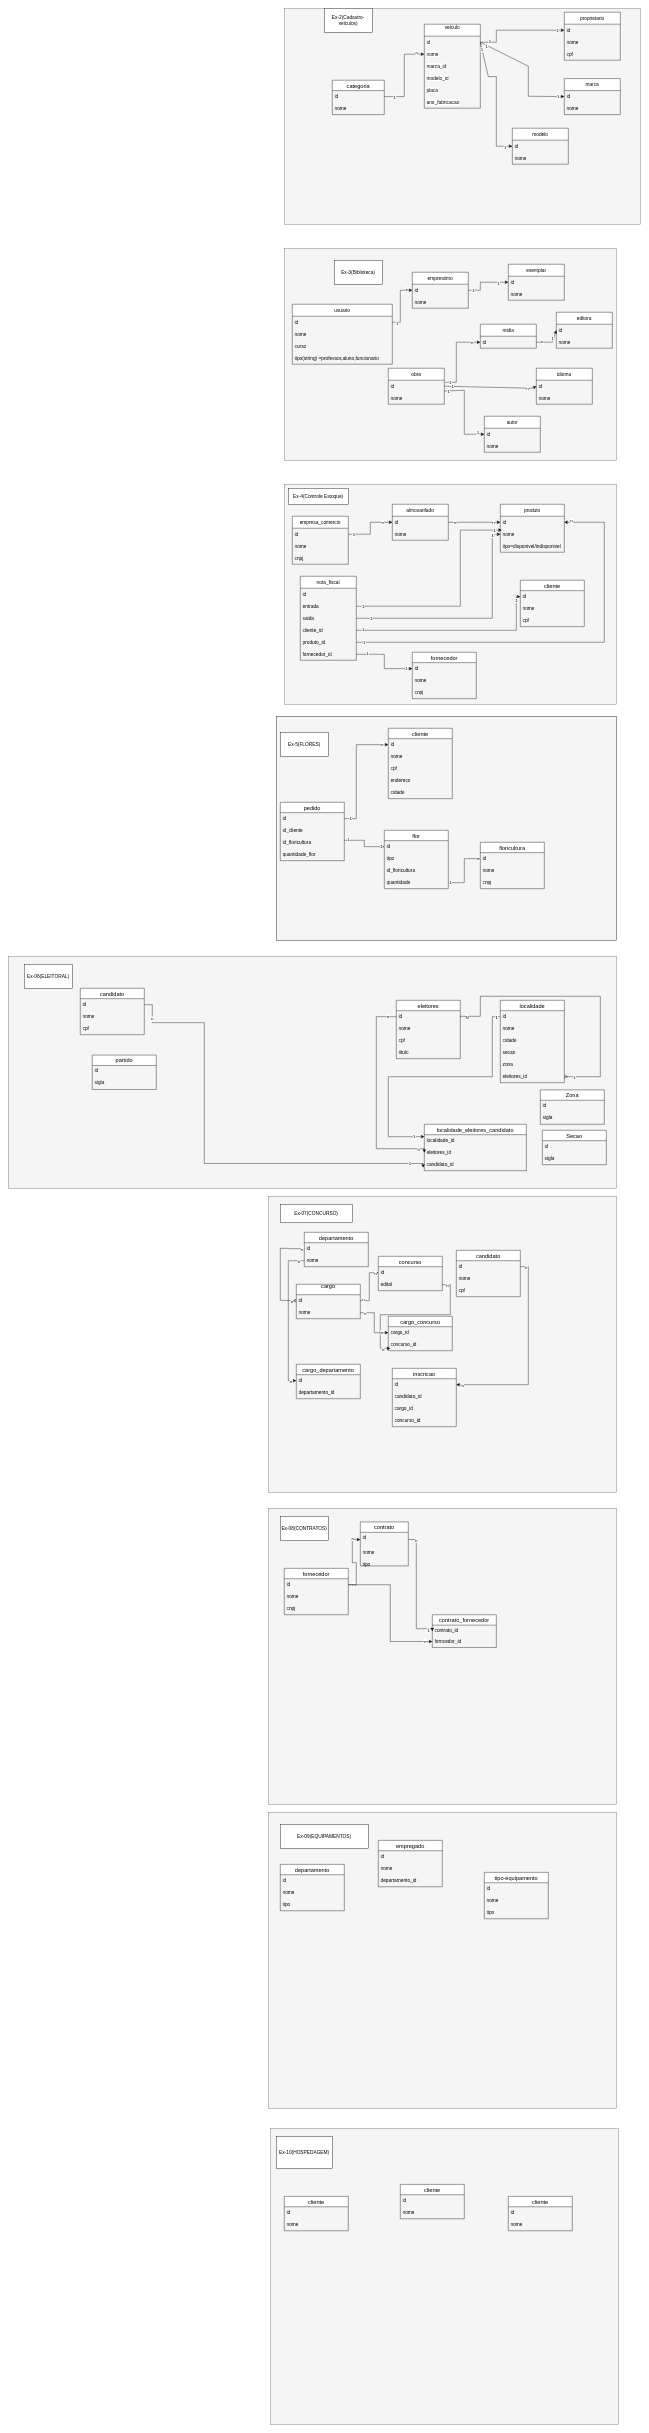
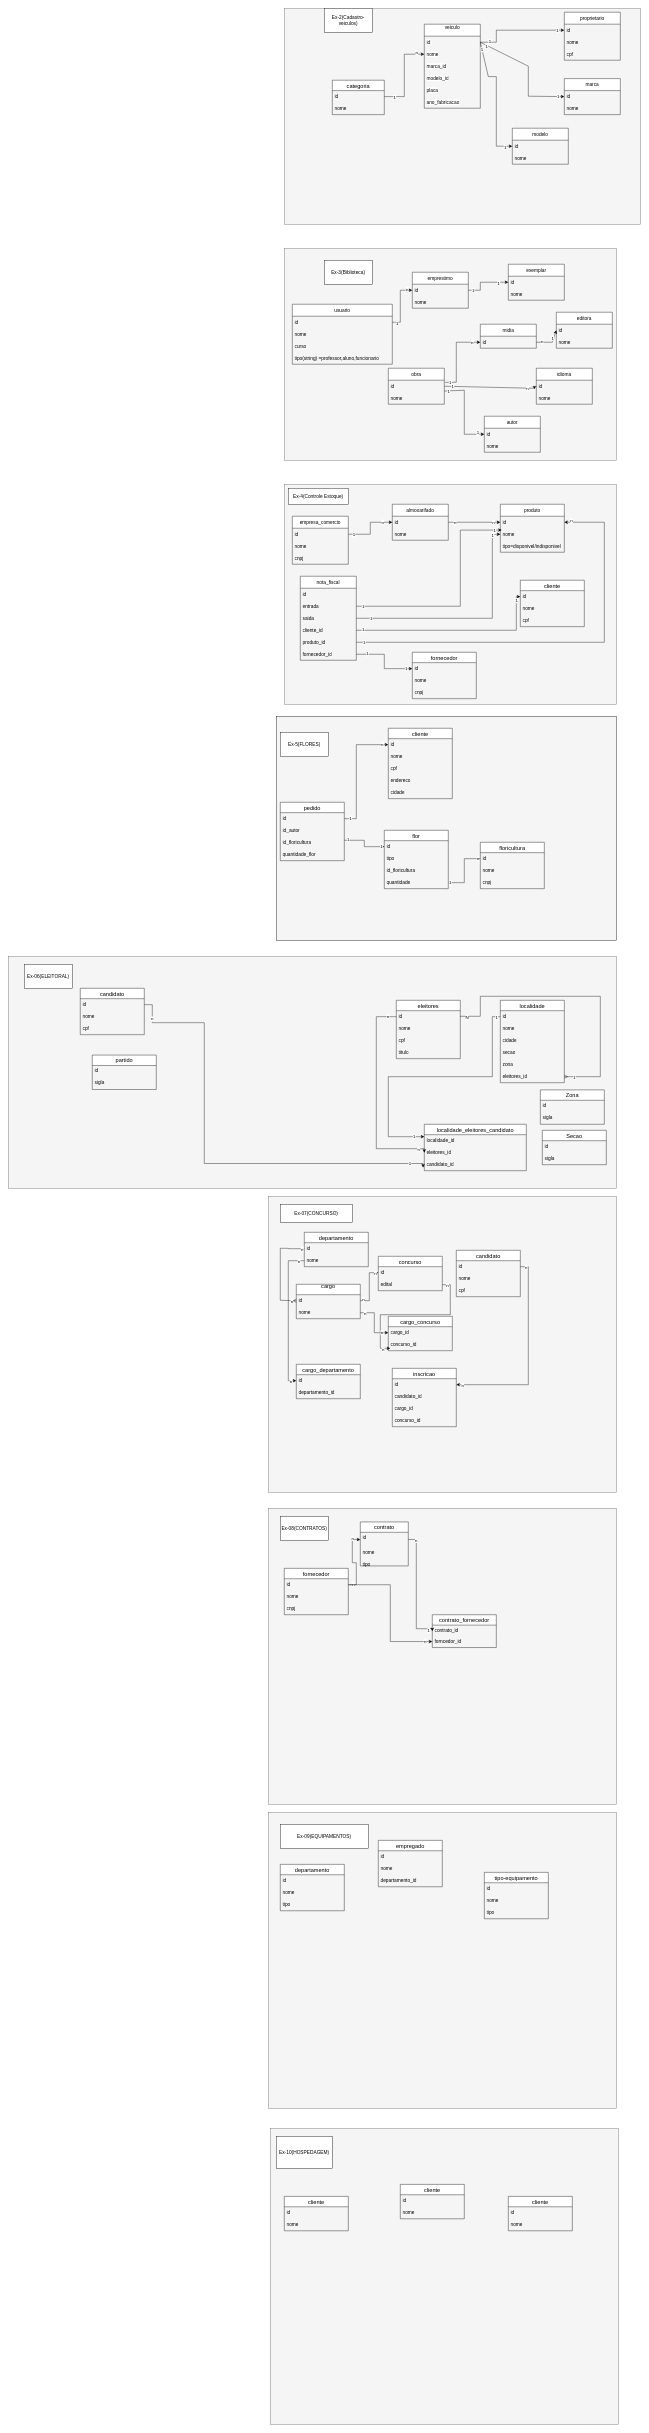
node "Ex-3(Biblioteca)": moved (358, 272) -> (348, 272)
node "id_cliente": label "id_cliente" -> "id_autor"
